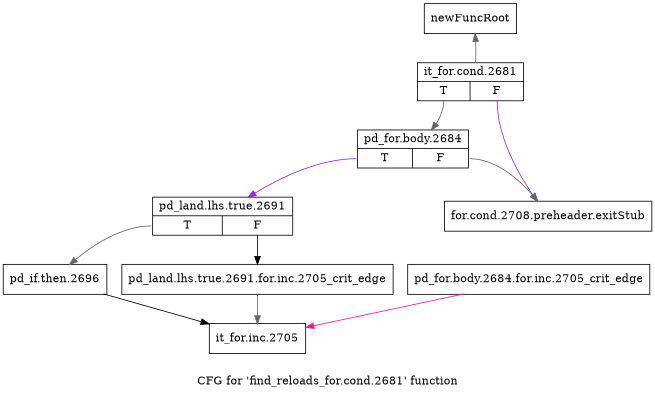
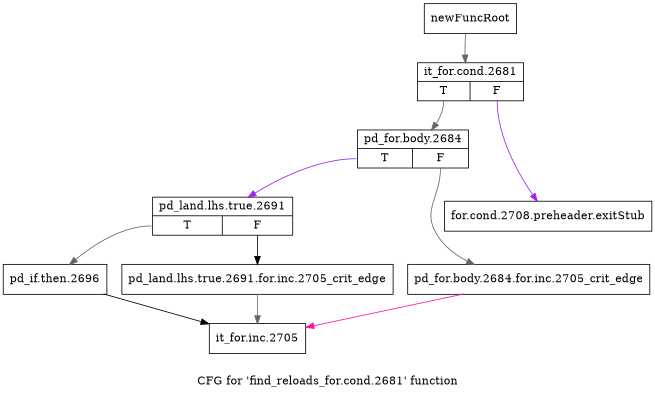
edge "it_for.cond.2681" -> "newFuncRoot": reversed
edge "pd_for.body.2684" -> "for.cond.2708.preheader.exitStub": now "pd_for.body.2684" -> "pd_for.body.2684.for.inc.2705_crit_edge"
